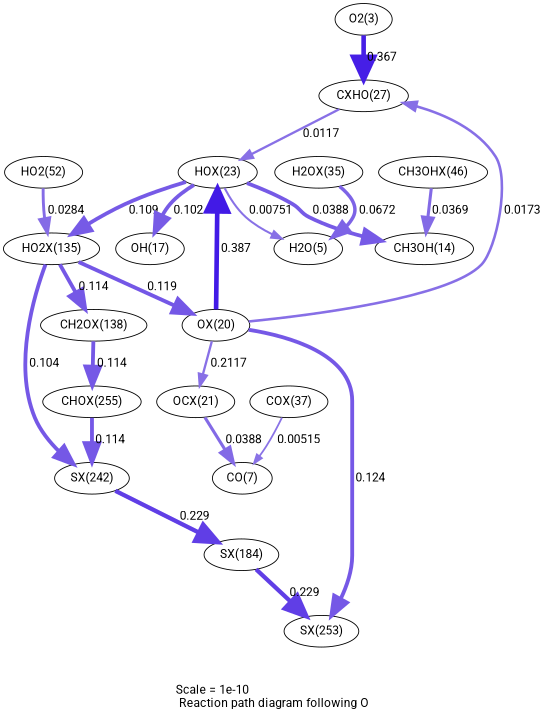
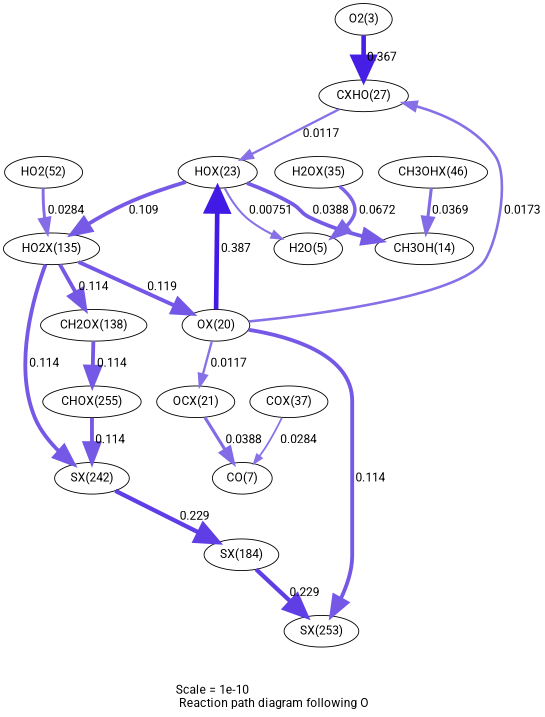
node "OH(17)": removed
edge "HO2X(135)" -> "SX(242)": label " 0.104" -> " 0.114"
edge "OX(20)" -> "OCX(21)": label " 0.2117" -> " 0.0117"
edge "COX(37)" -> "CO(7)": label " 0.00515" -> " 0.0284"
edge "OX(20)" -> "SX(253)": label " 0.124" -> " 0.114"
